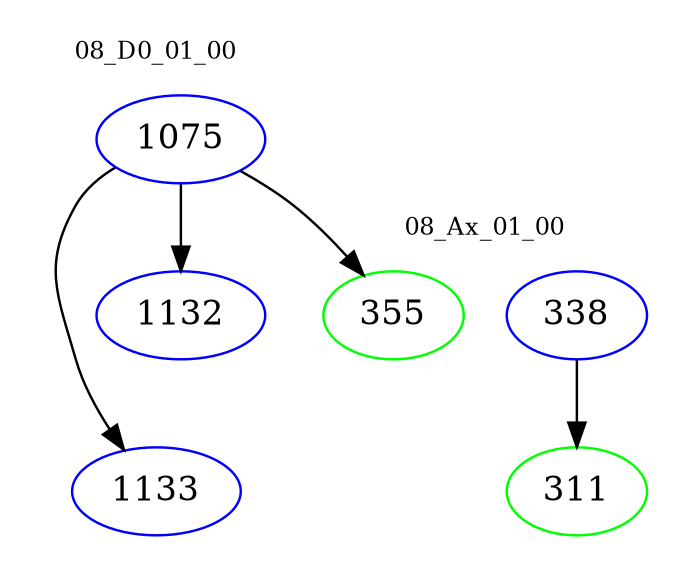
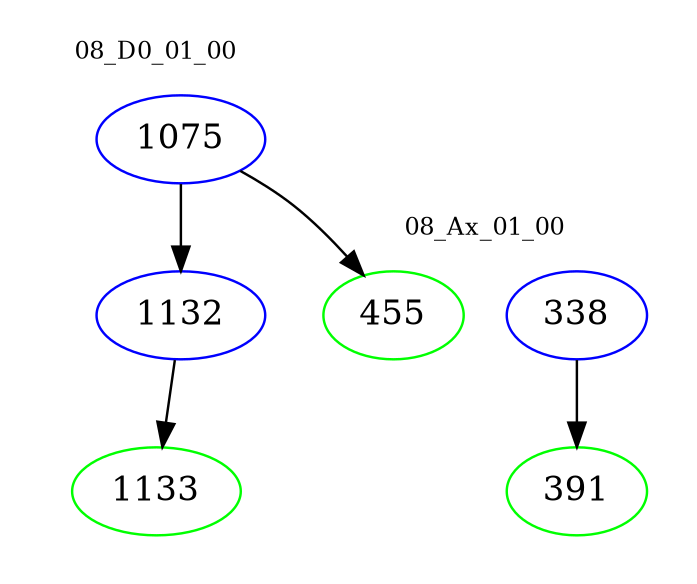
edge "1075" -> "1133": now "1132" -> "1133"
node "355": label "355" -> "455"
node "1133": color blue -> green
node "311": label "311" -> "391"
